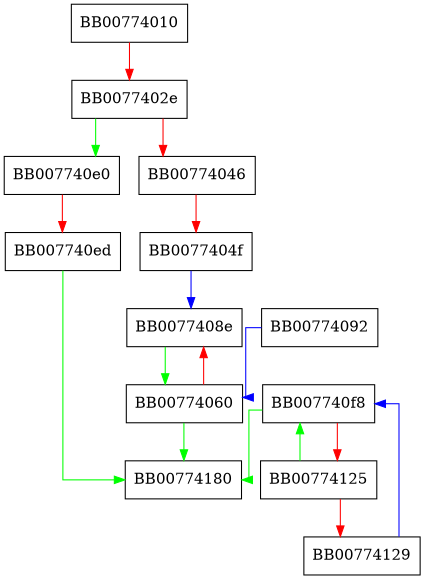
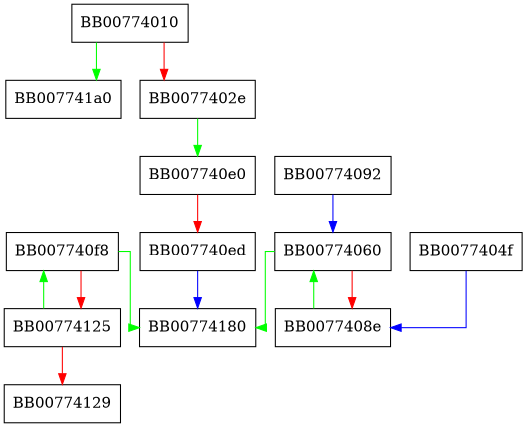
node "BB007741a0": added
node "BB00774046": removed
edge "BB007740ed" -> "BB00774180": color green -> blue
edge "BB00774129" -> "BB007740f8": removed
